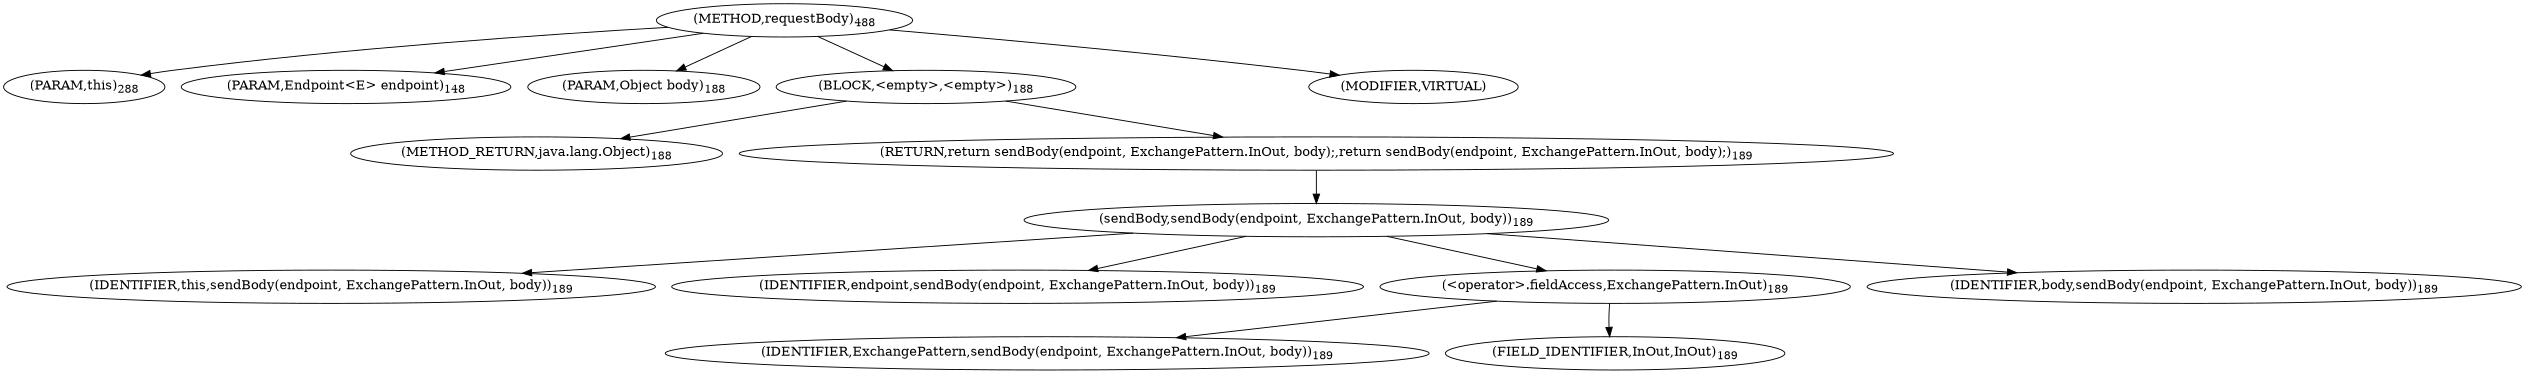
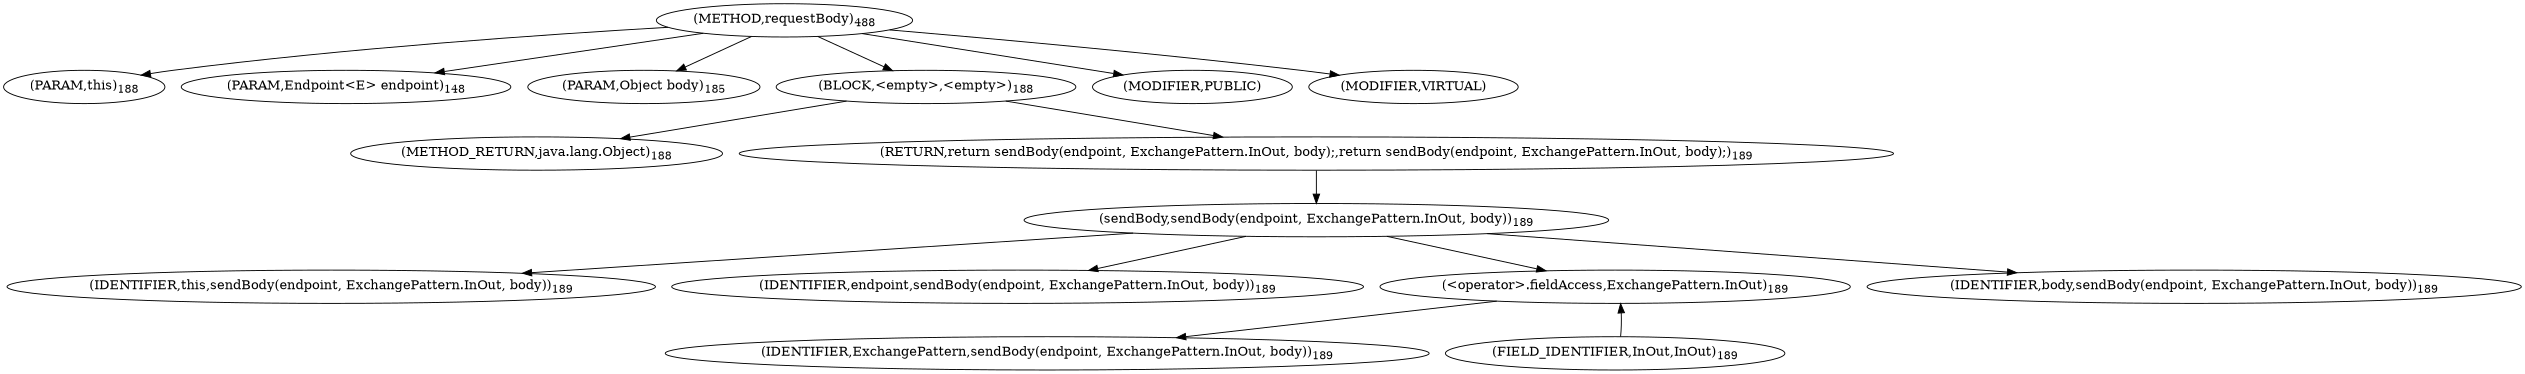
node "(PARAM,this)": text "288" -> "188"
node "(PARAM,Object body)": text "188" -> "185"
node "(MODIFIER,PUBLIC)": added
edge "(<operator>.fieldAccess,ExchangePattern.InOut)" -> "(FIELD_IDENTIFIER,InOut,InOut)": reversed
